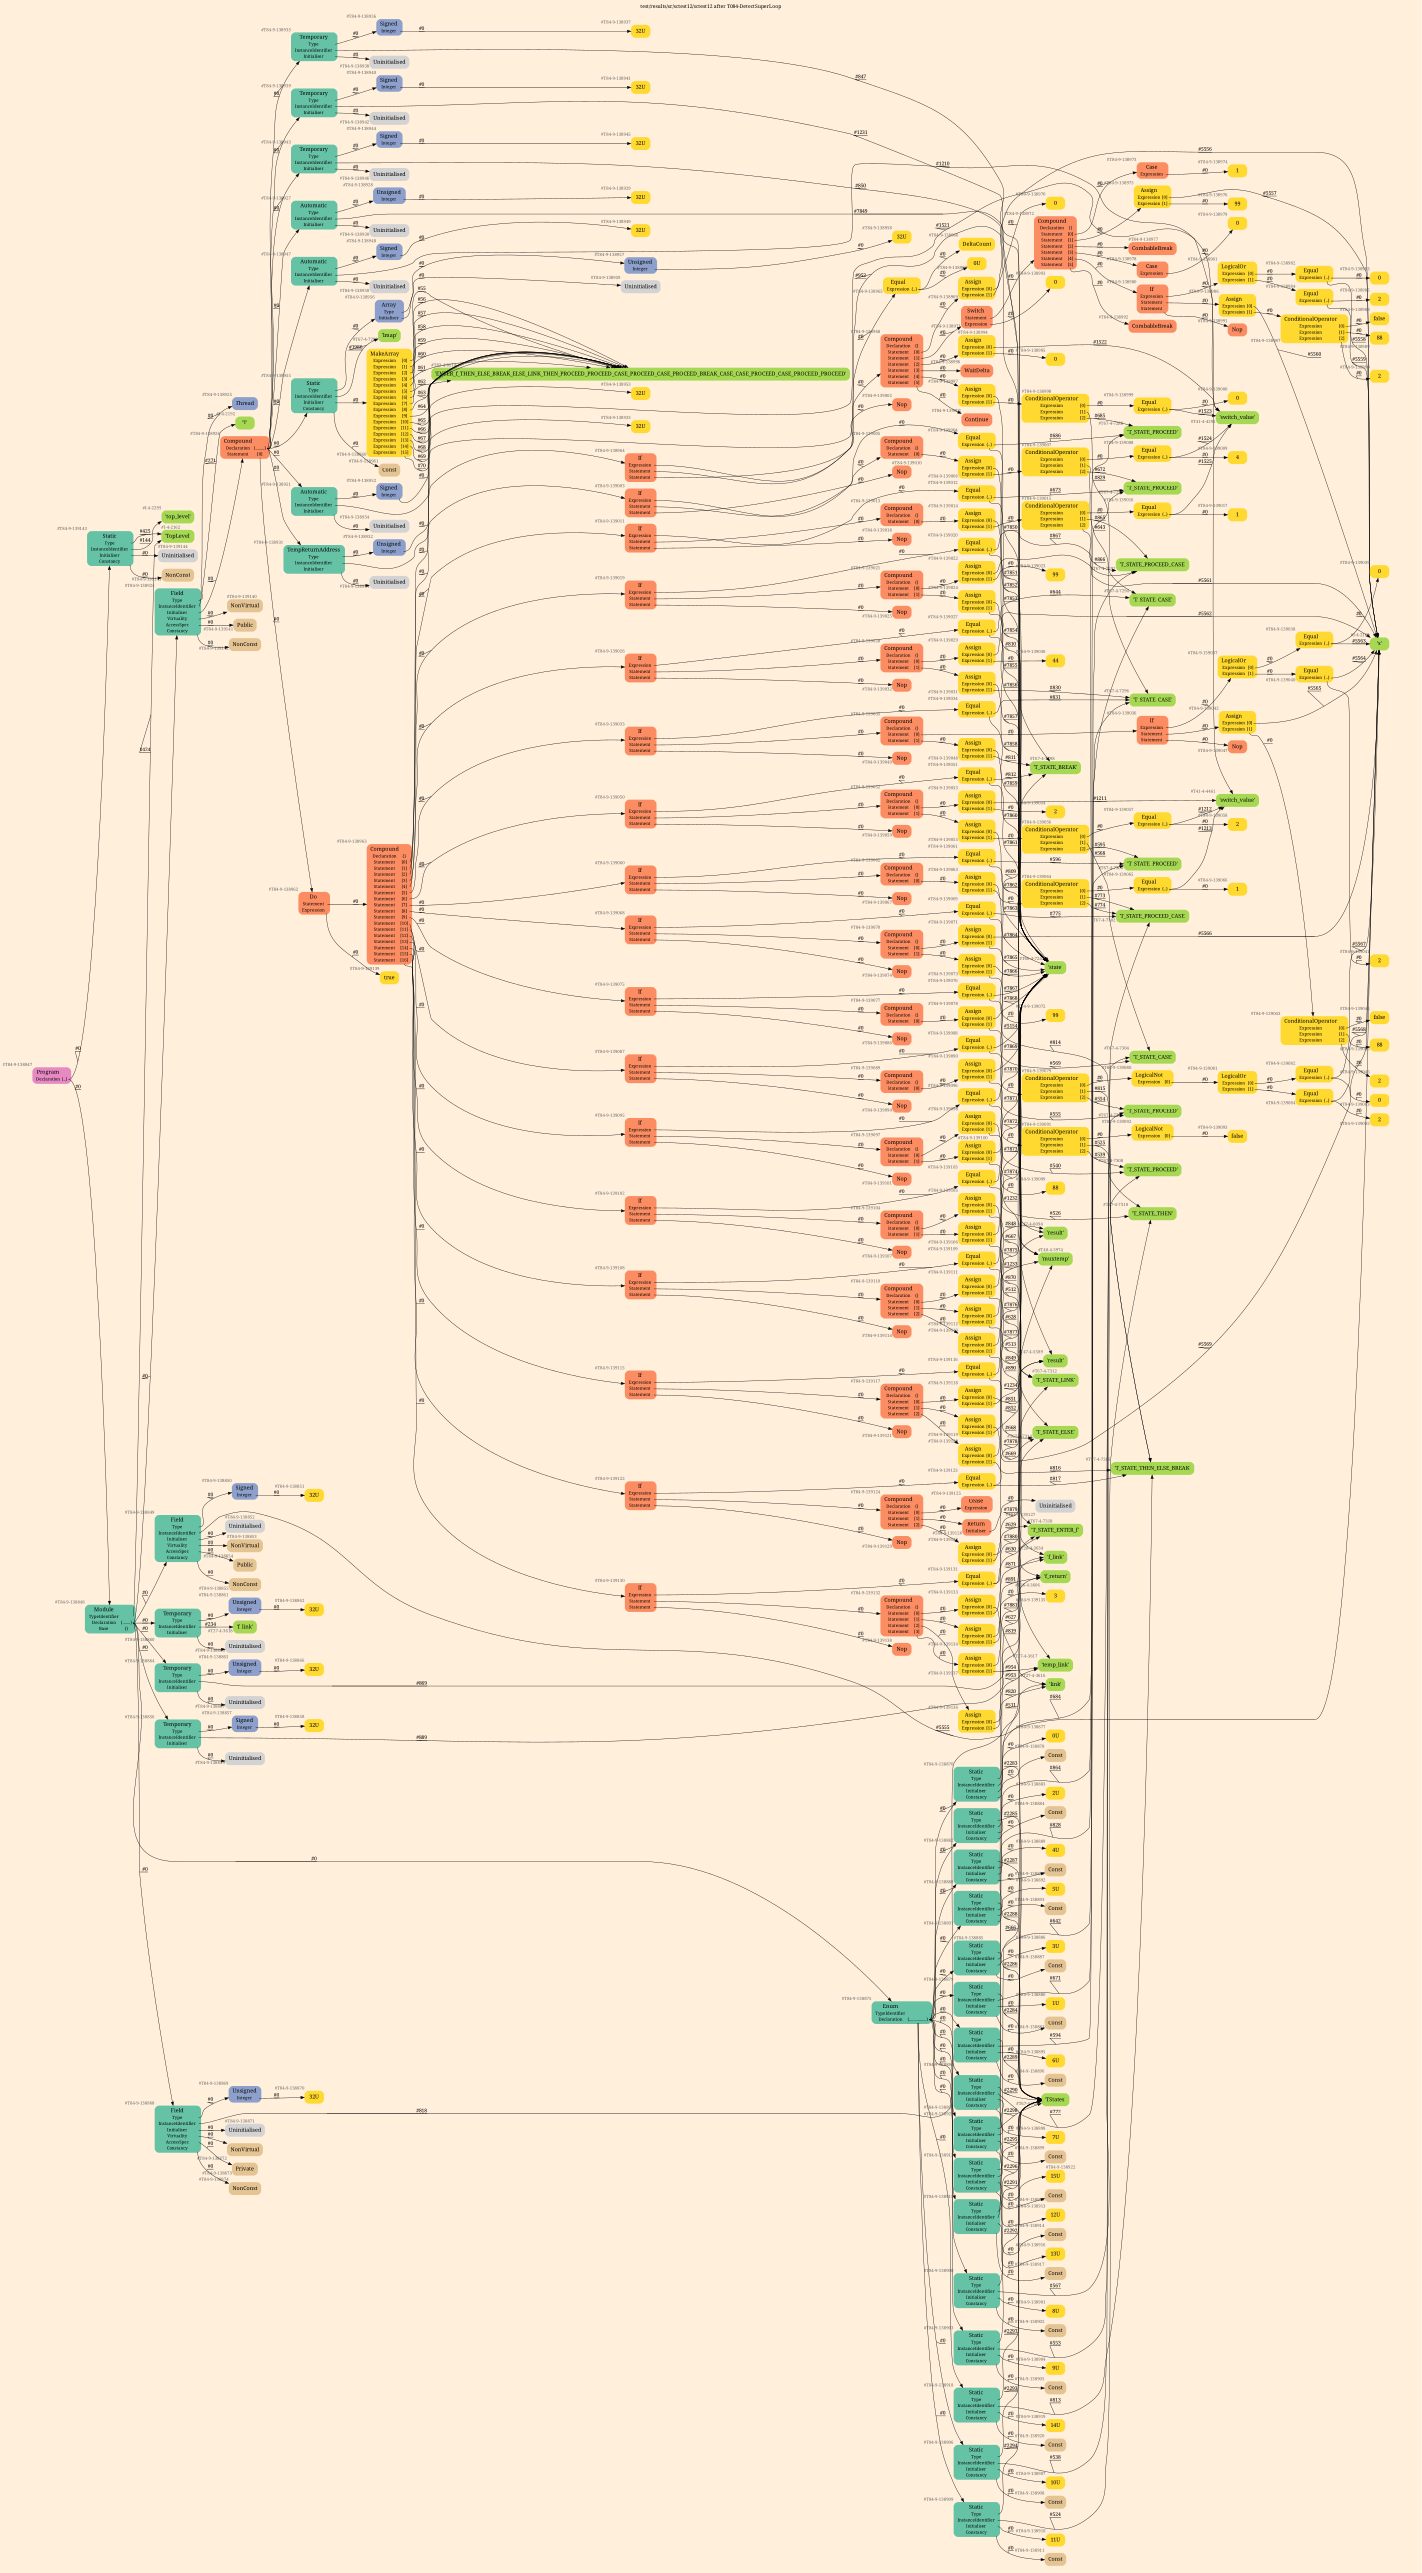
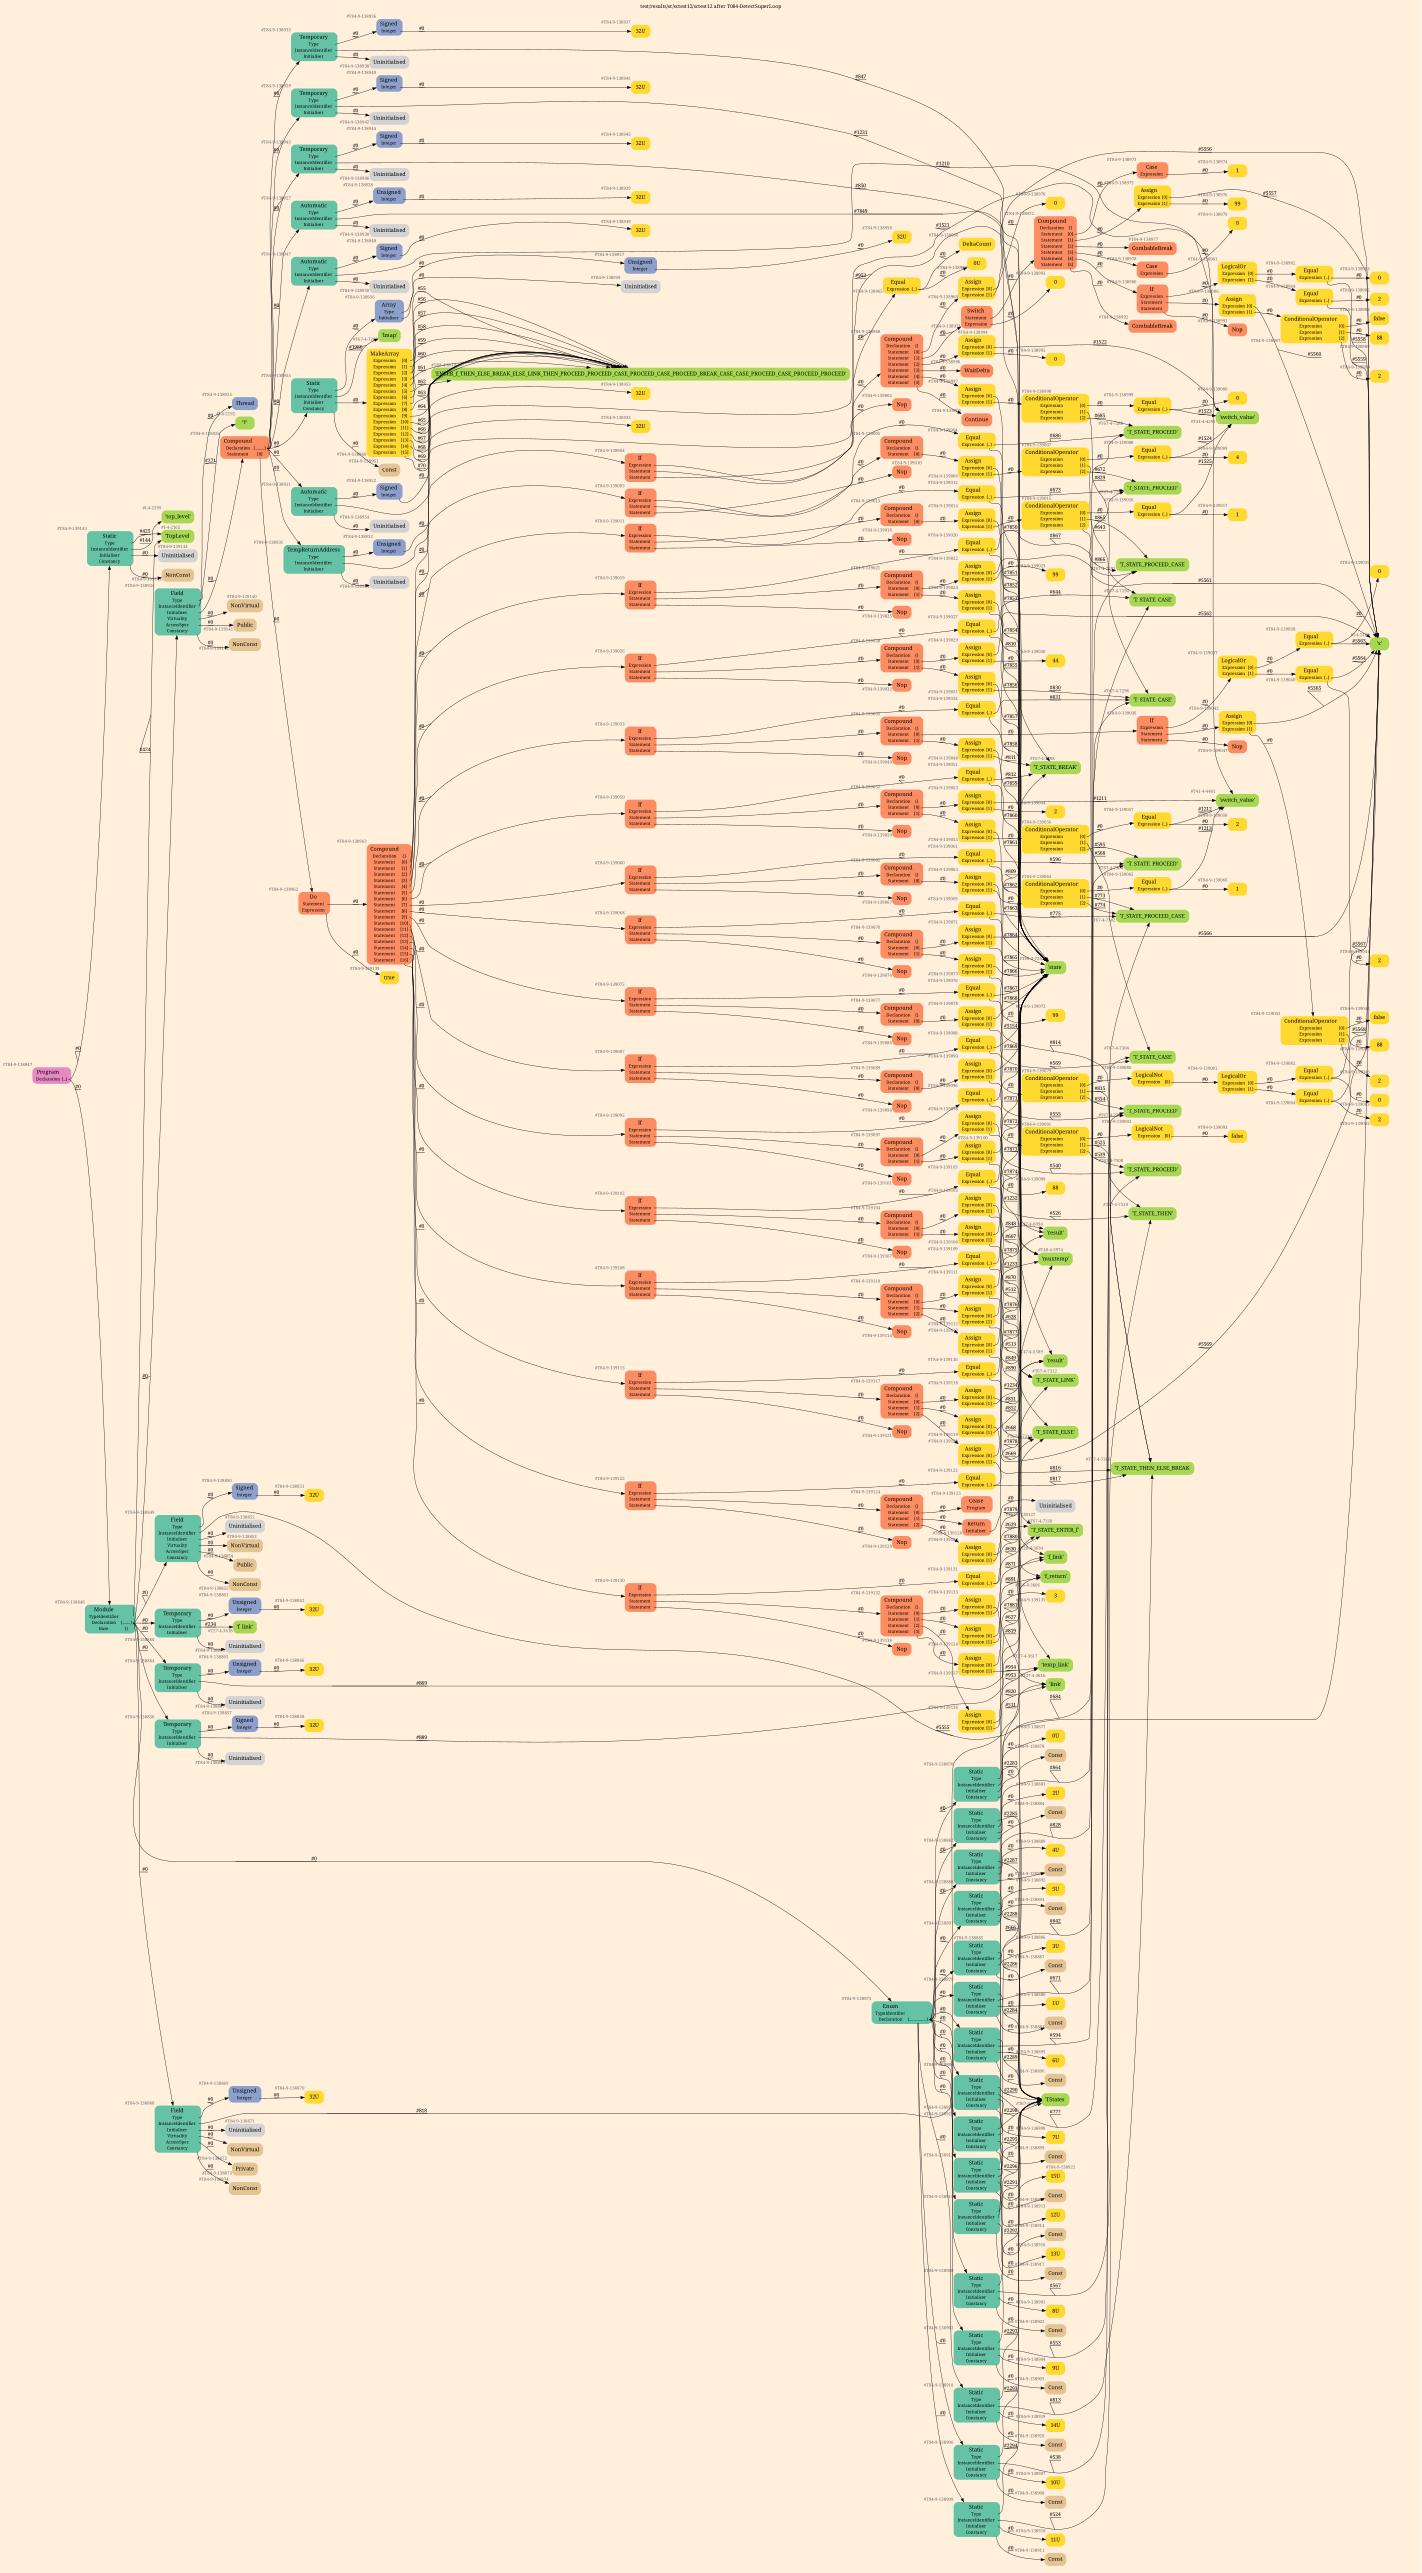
node "Cease": text "Expression" -> "Program"
